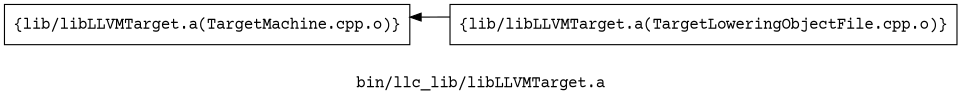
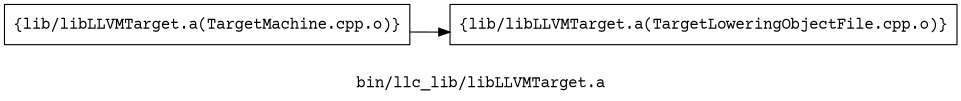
edge "{lib/libLLVMTarget.a(TargetLoweringObjectFile.cpp.o)}" -> "{lib/libLLVMTarget.a(TargetMachine.cpp.o)}": reversed
